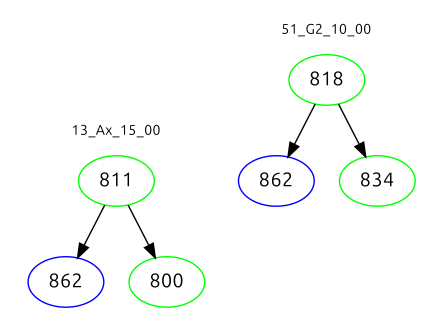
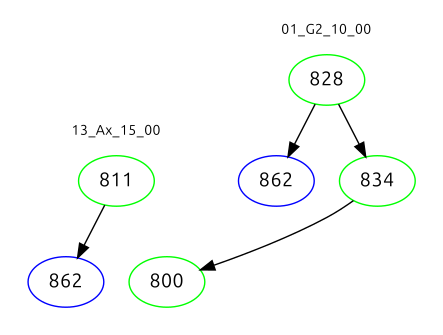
cluster "51_G2_10_00": label "51_G2_10_00" -> "01_G2_10_00"
node "818": label "818" -> "828"
edge "811" -> "800": now "834" -> "800"
